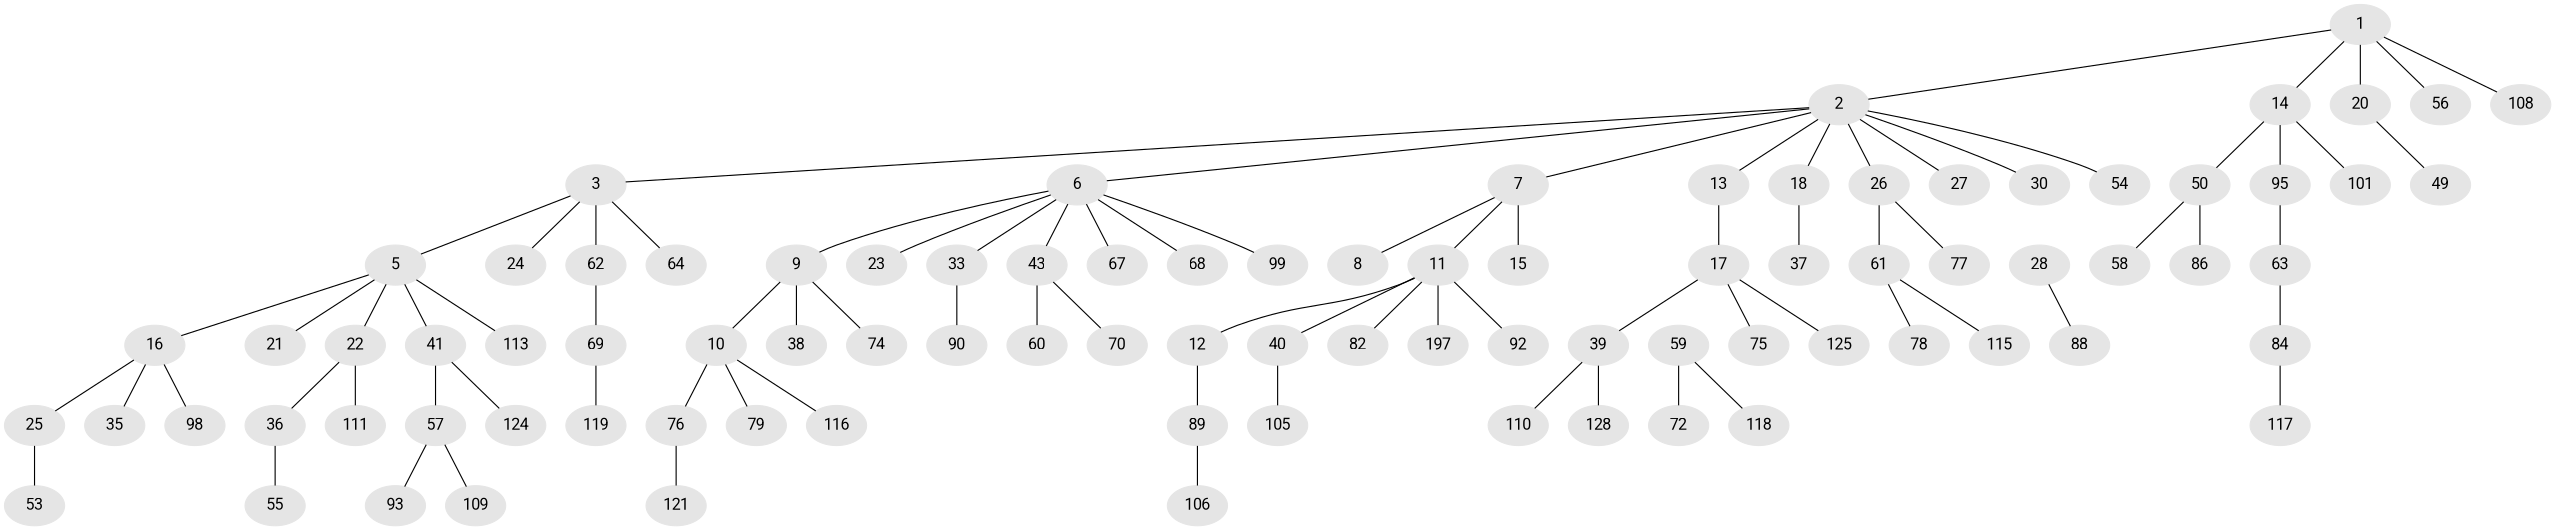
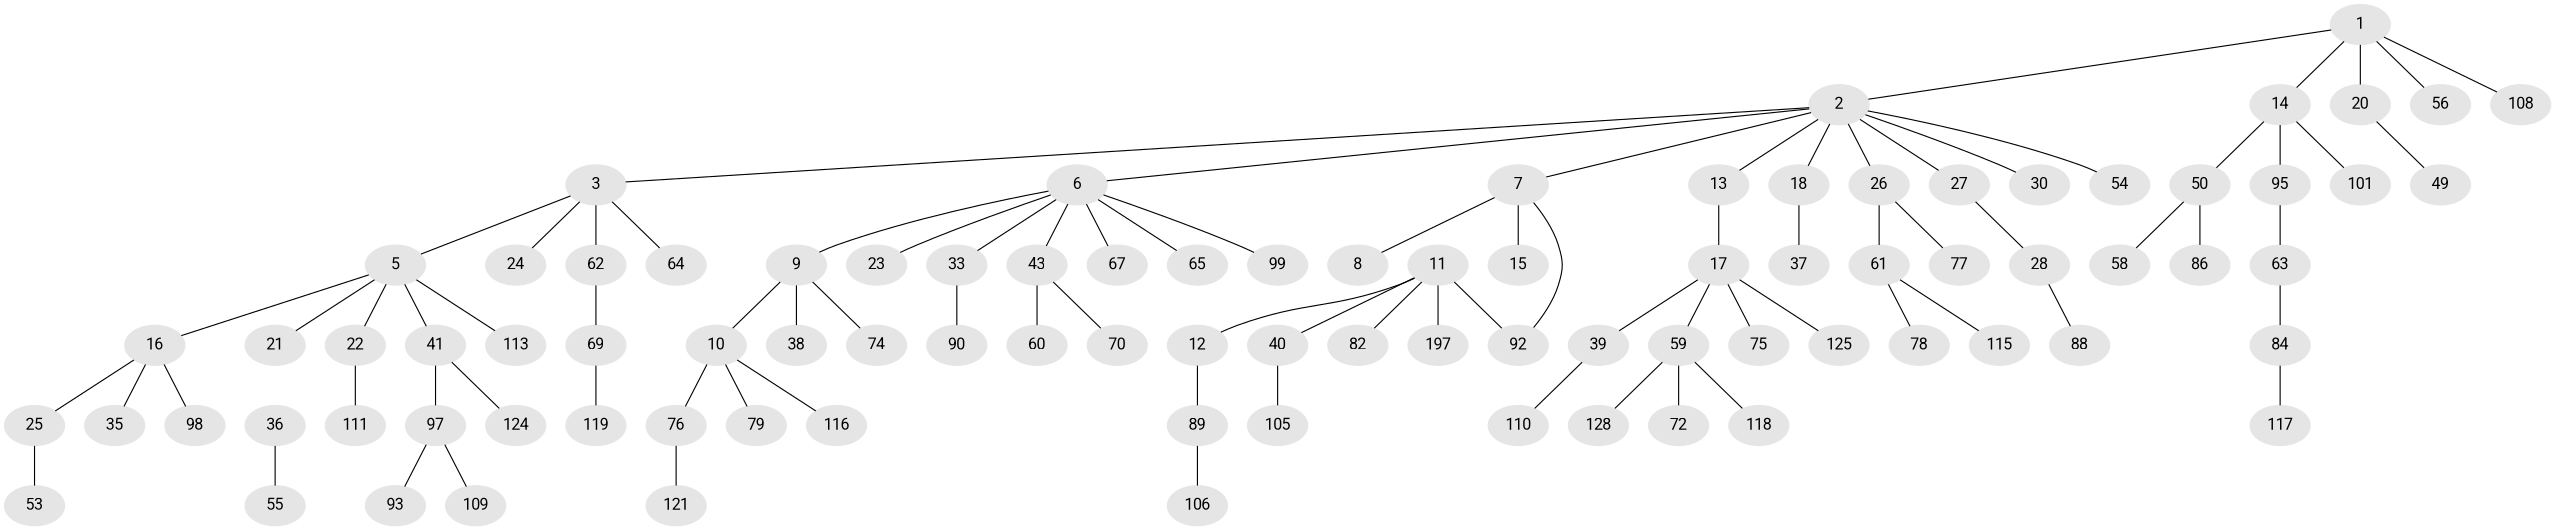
edge "7" -- "11": now "7" -- "92"
edge "27" -- "28": added
node "68": label "68" -> "65"
edge "17" -- "59": added
edge "22" -- "36": removed
edge "39" -- "128": now "59" -- "128"
node "57": label "57" -> "97"
